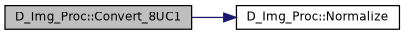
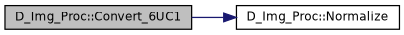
node "D_Img_Proc::Convert_8UC1": label "D_Img_Proc::Convert_8UC1" -> "D_Img_Proc::Convert_6UC1"
